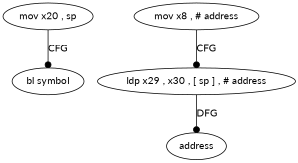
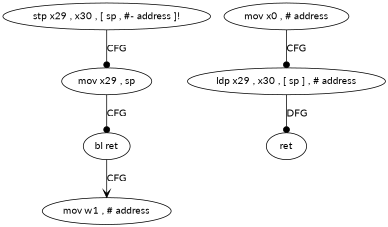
node "mov x20 , sp": label "mov x20 , sp" -> "mov x29 , sp"
node "stp x29 , x30 , [ sp , #- address ]!": added
node "mov x8 , # address": label "mov x8 , # address" -> "mov x0 , # address"
node "bl symbol": label "bl symbol" -> "bl ret"
node "address": label "address" -> "ret"
node "mov w1 , # address": added
